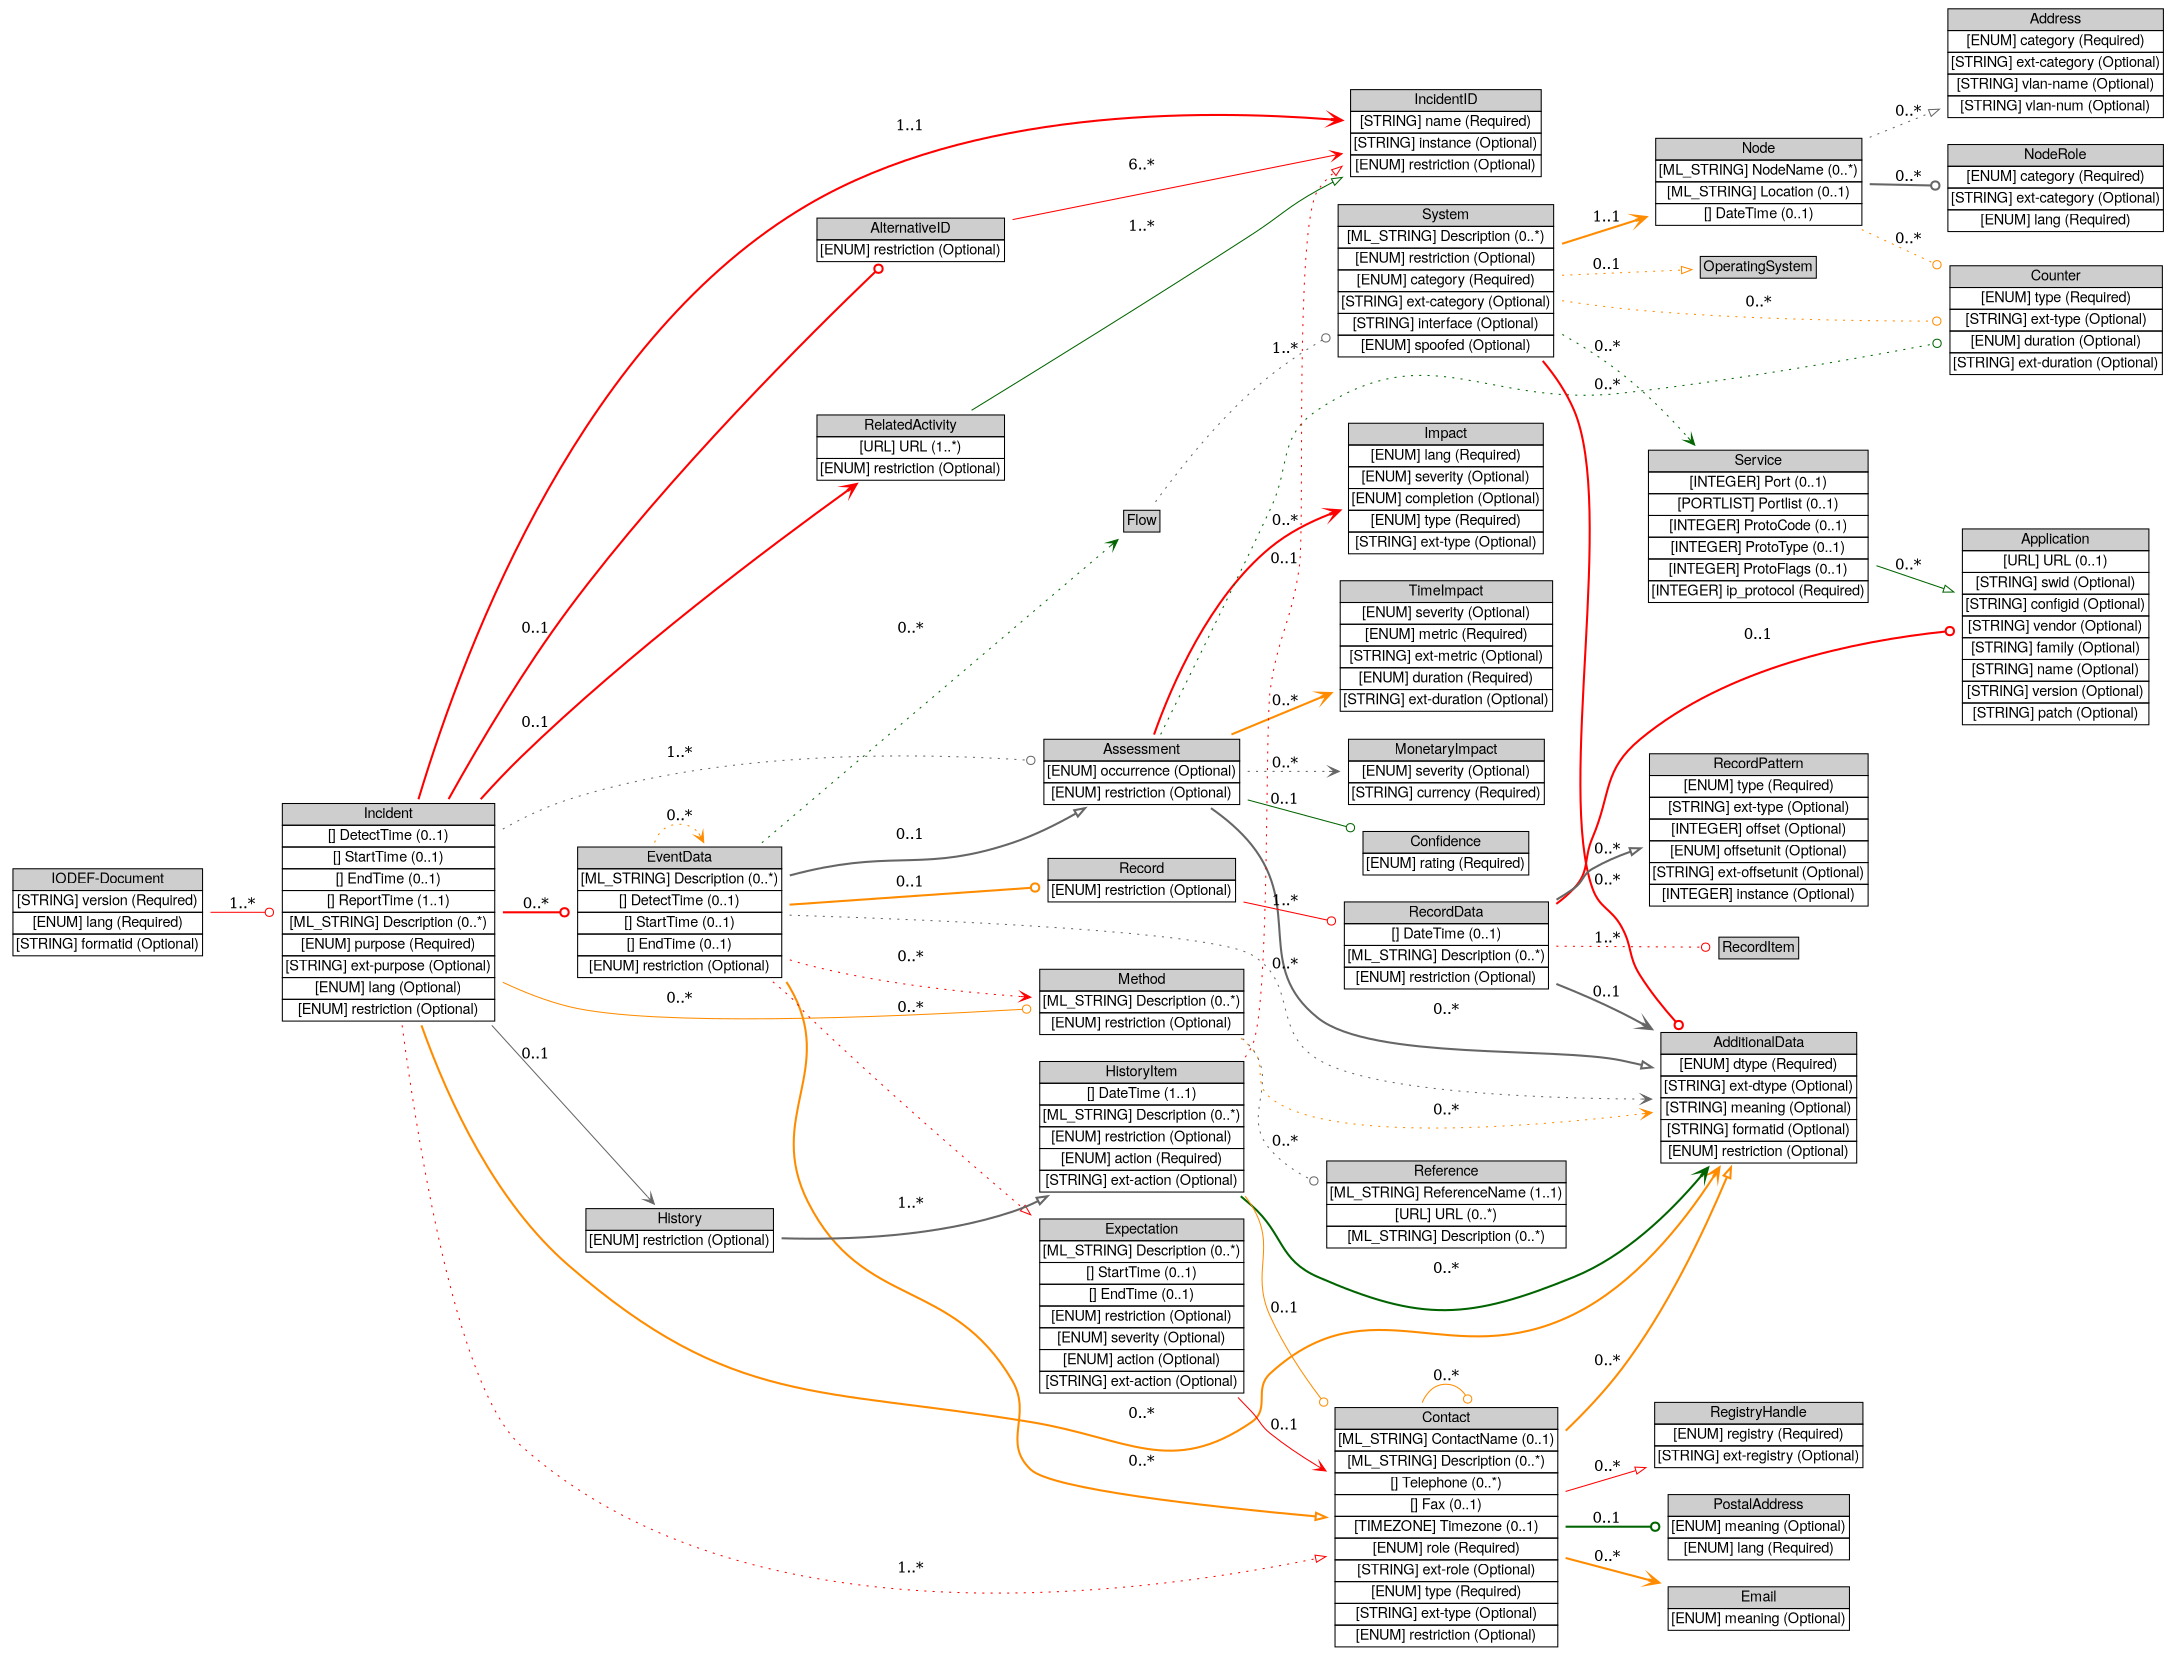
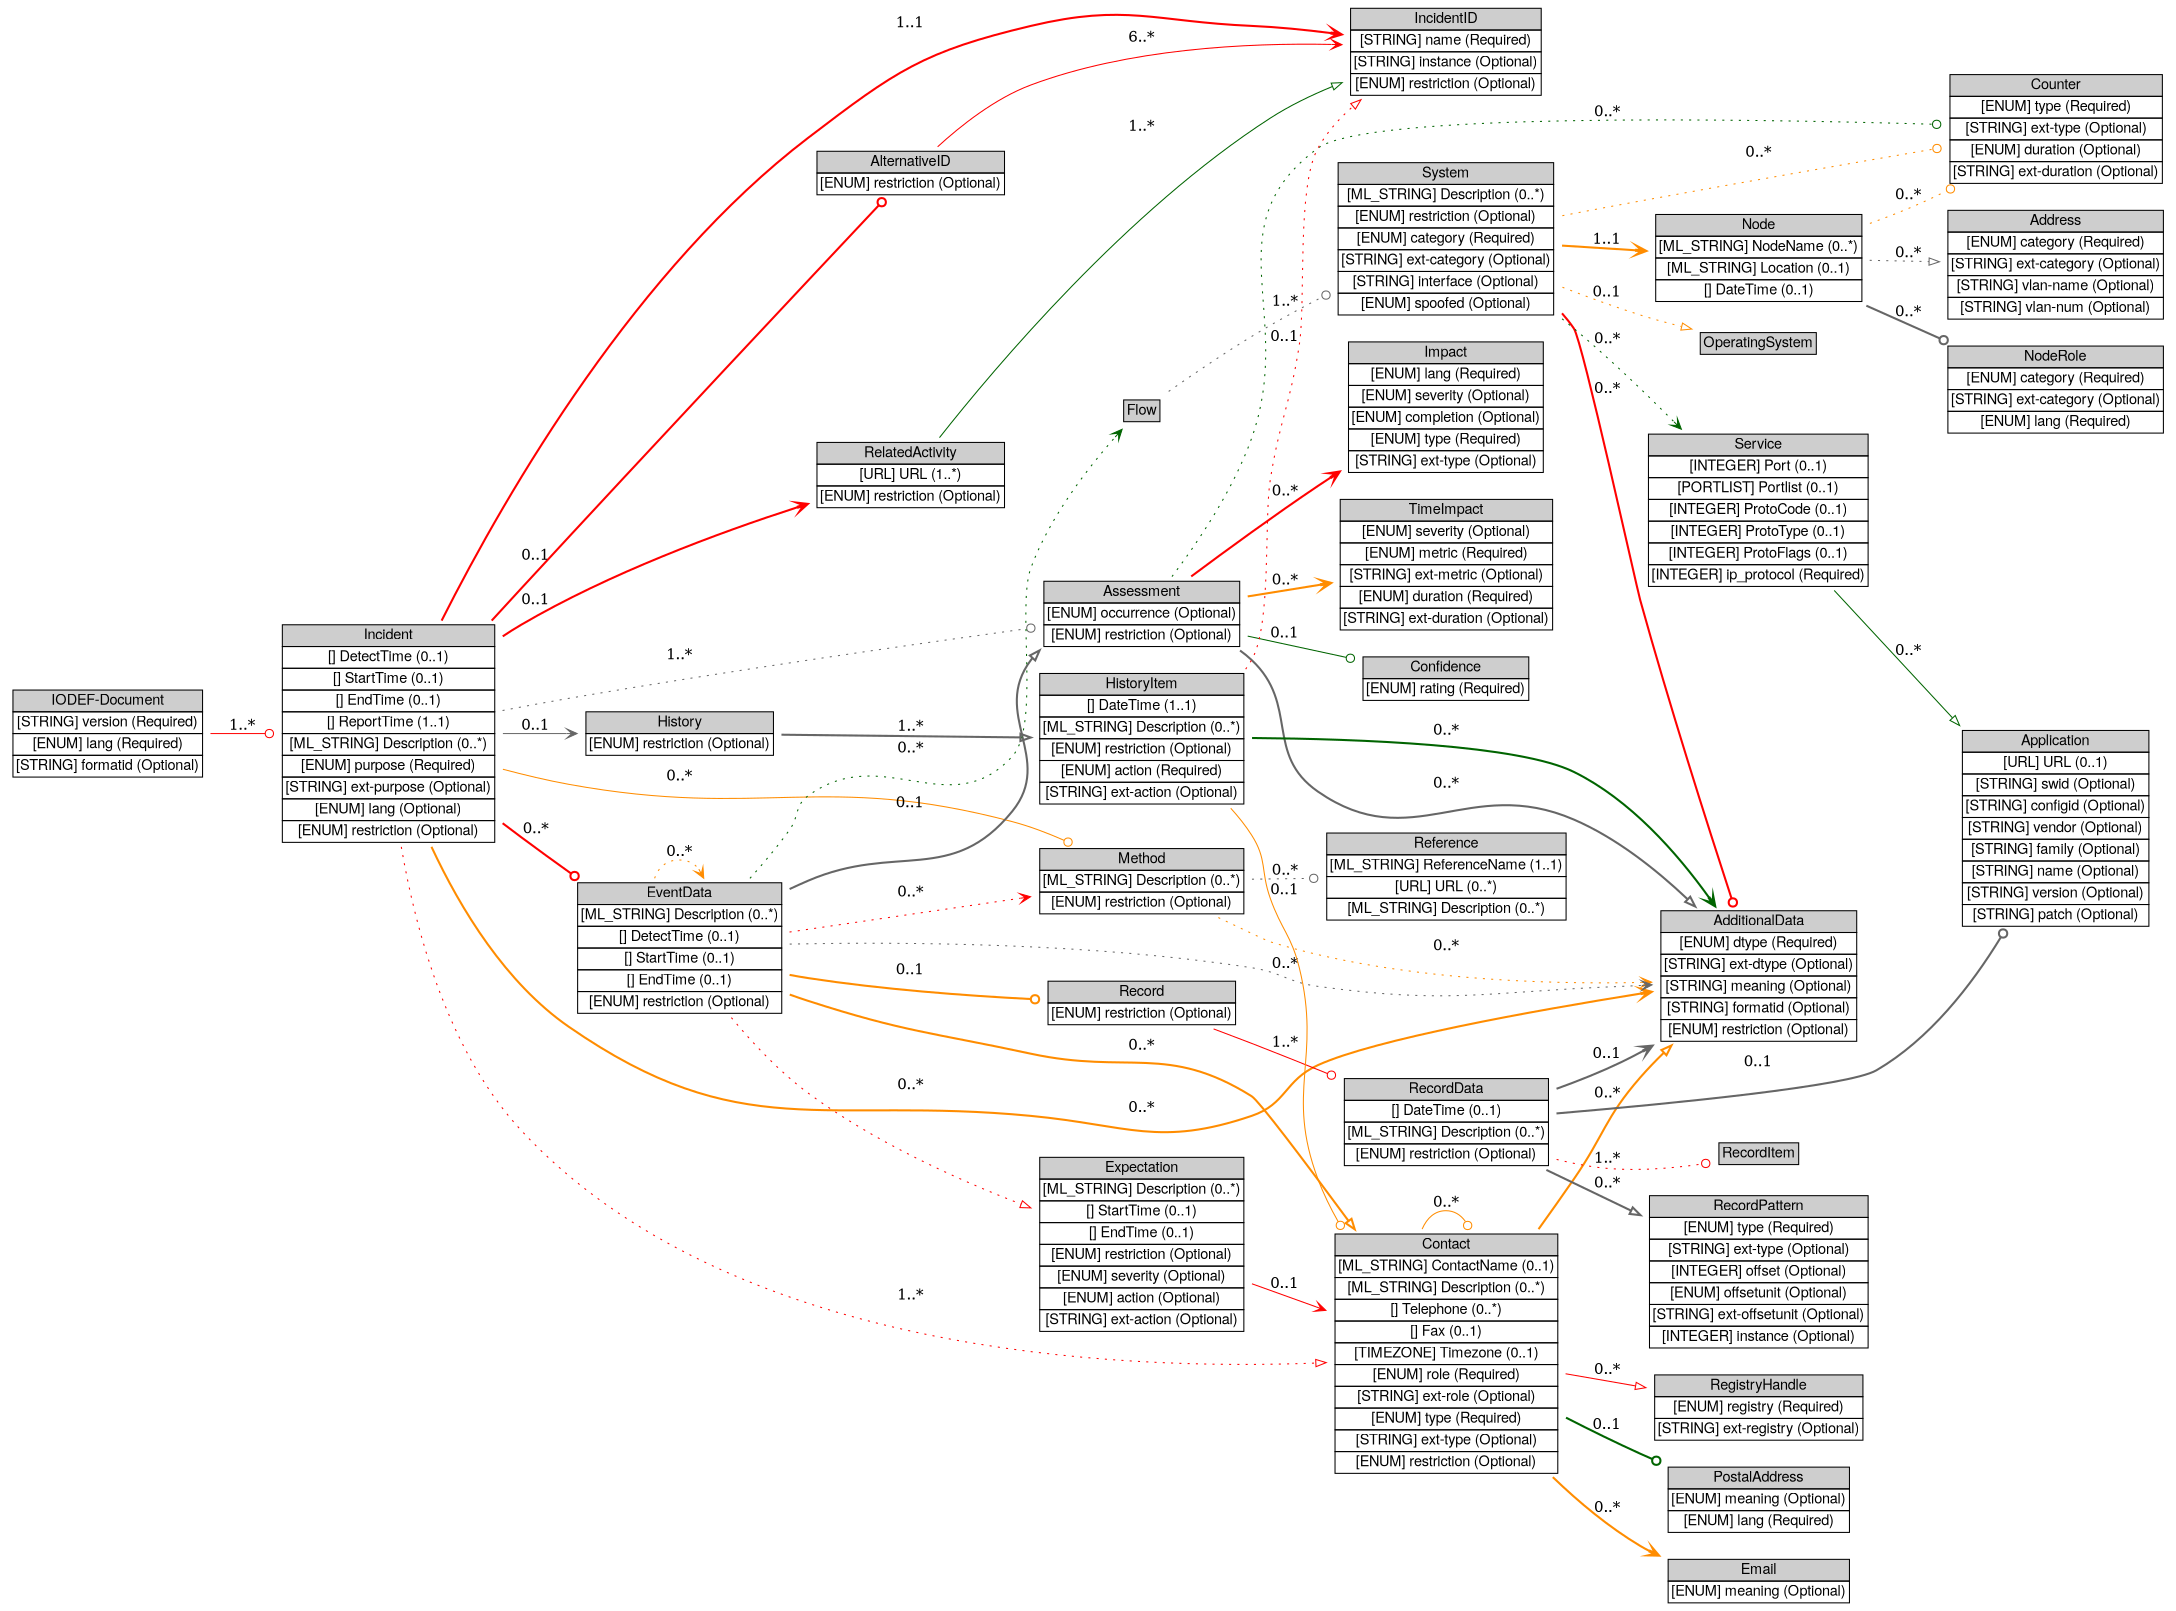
edge "RecordData" -> "Application": color red -> gray40
node "MonetaryImpact": removed
